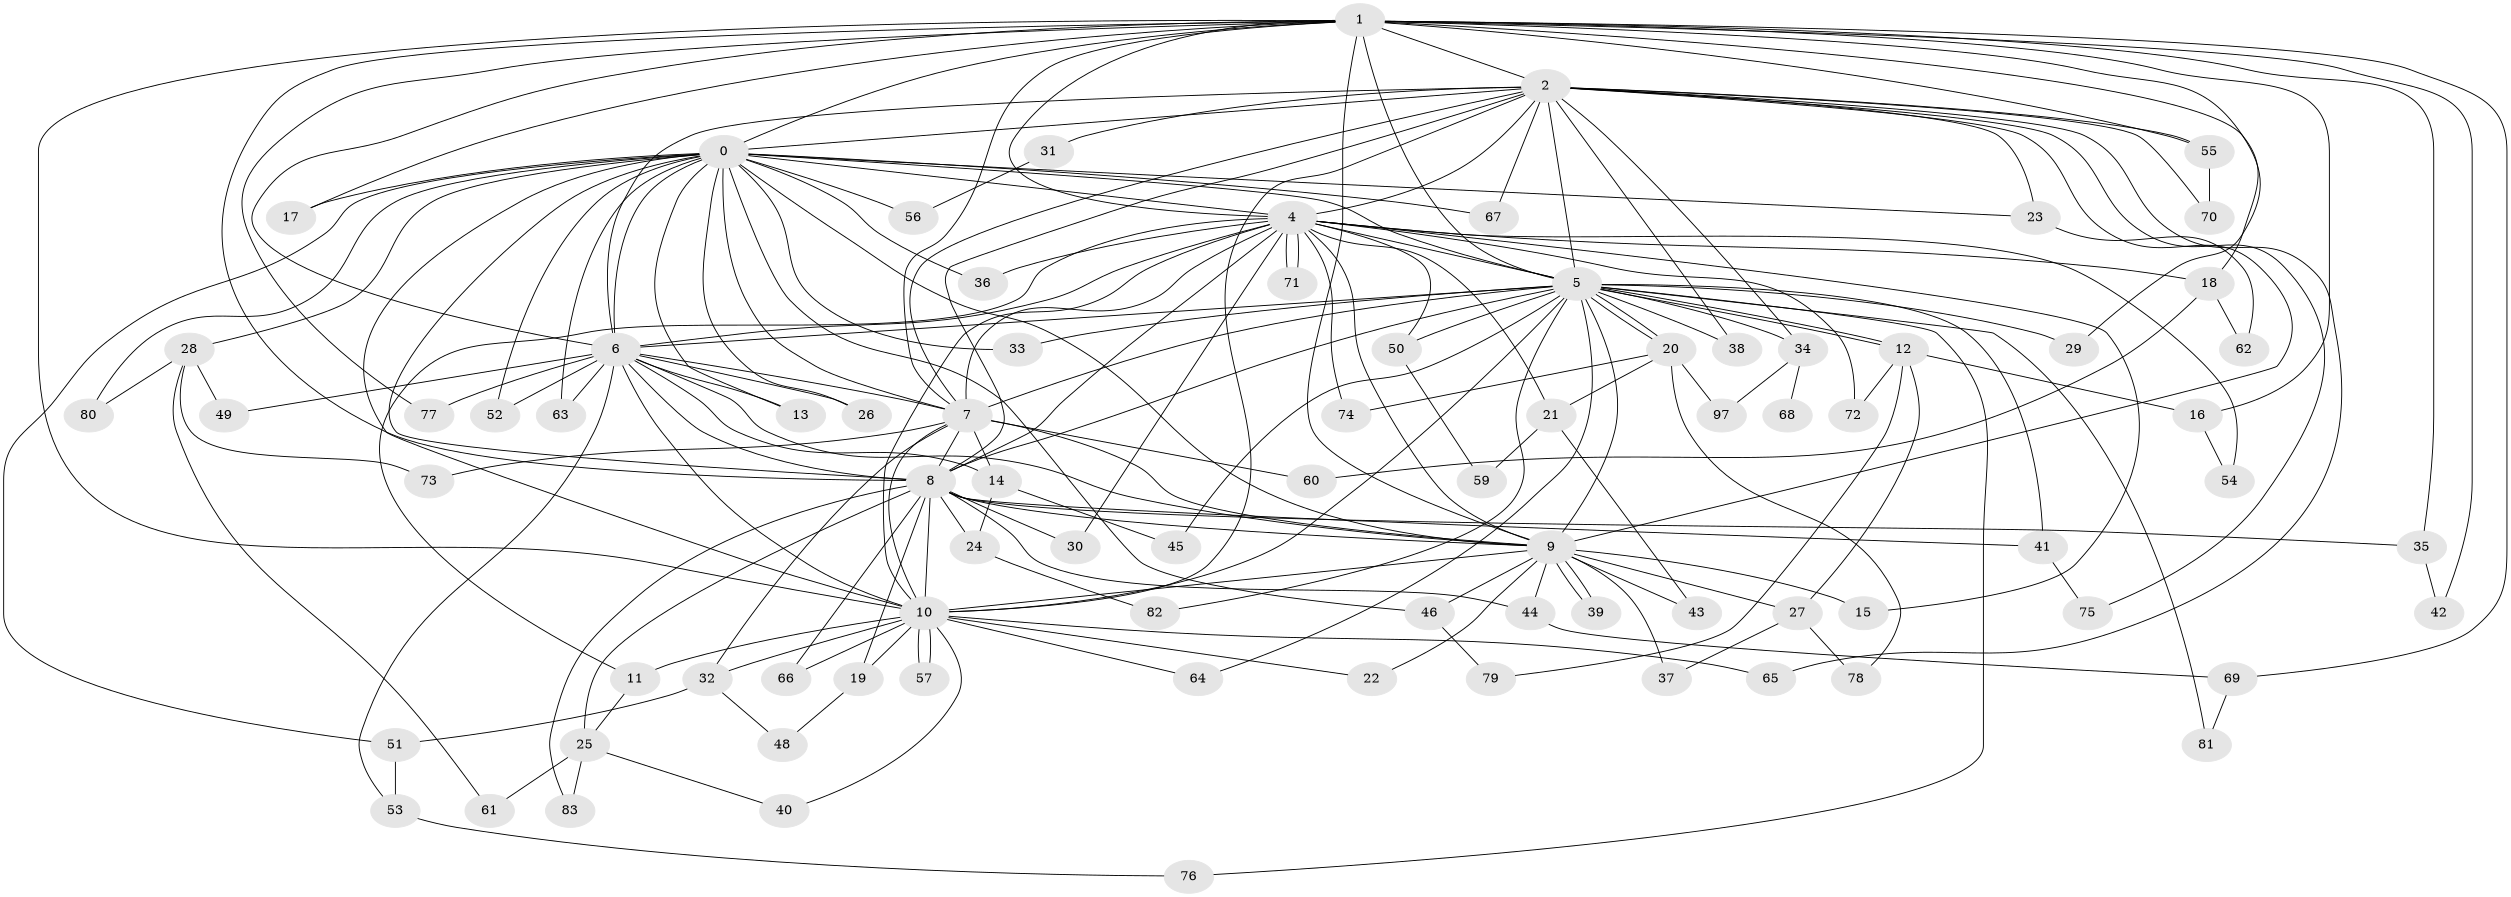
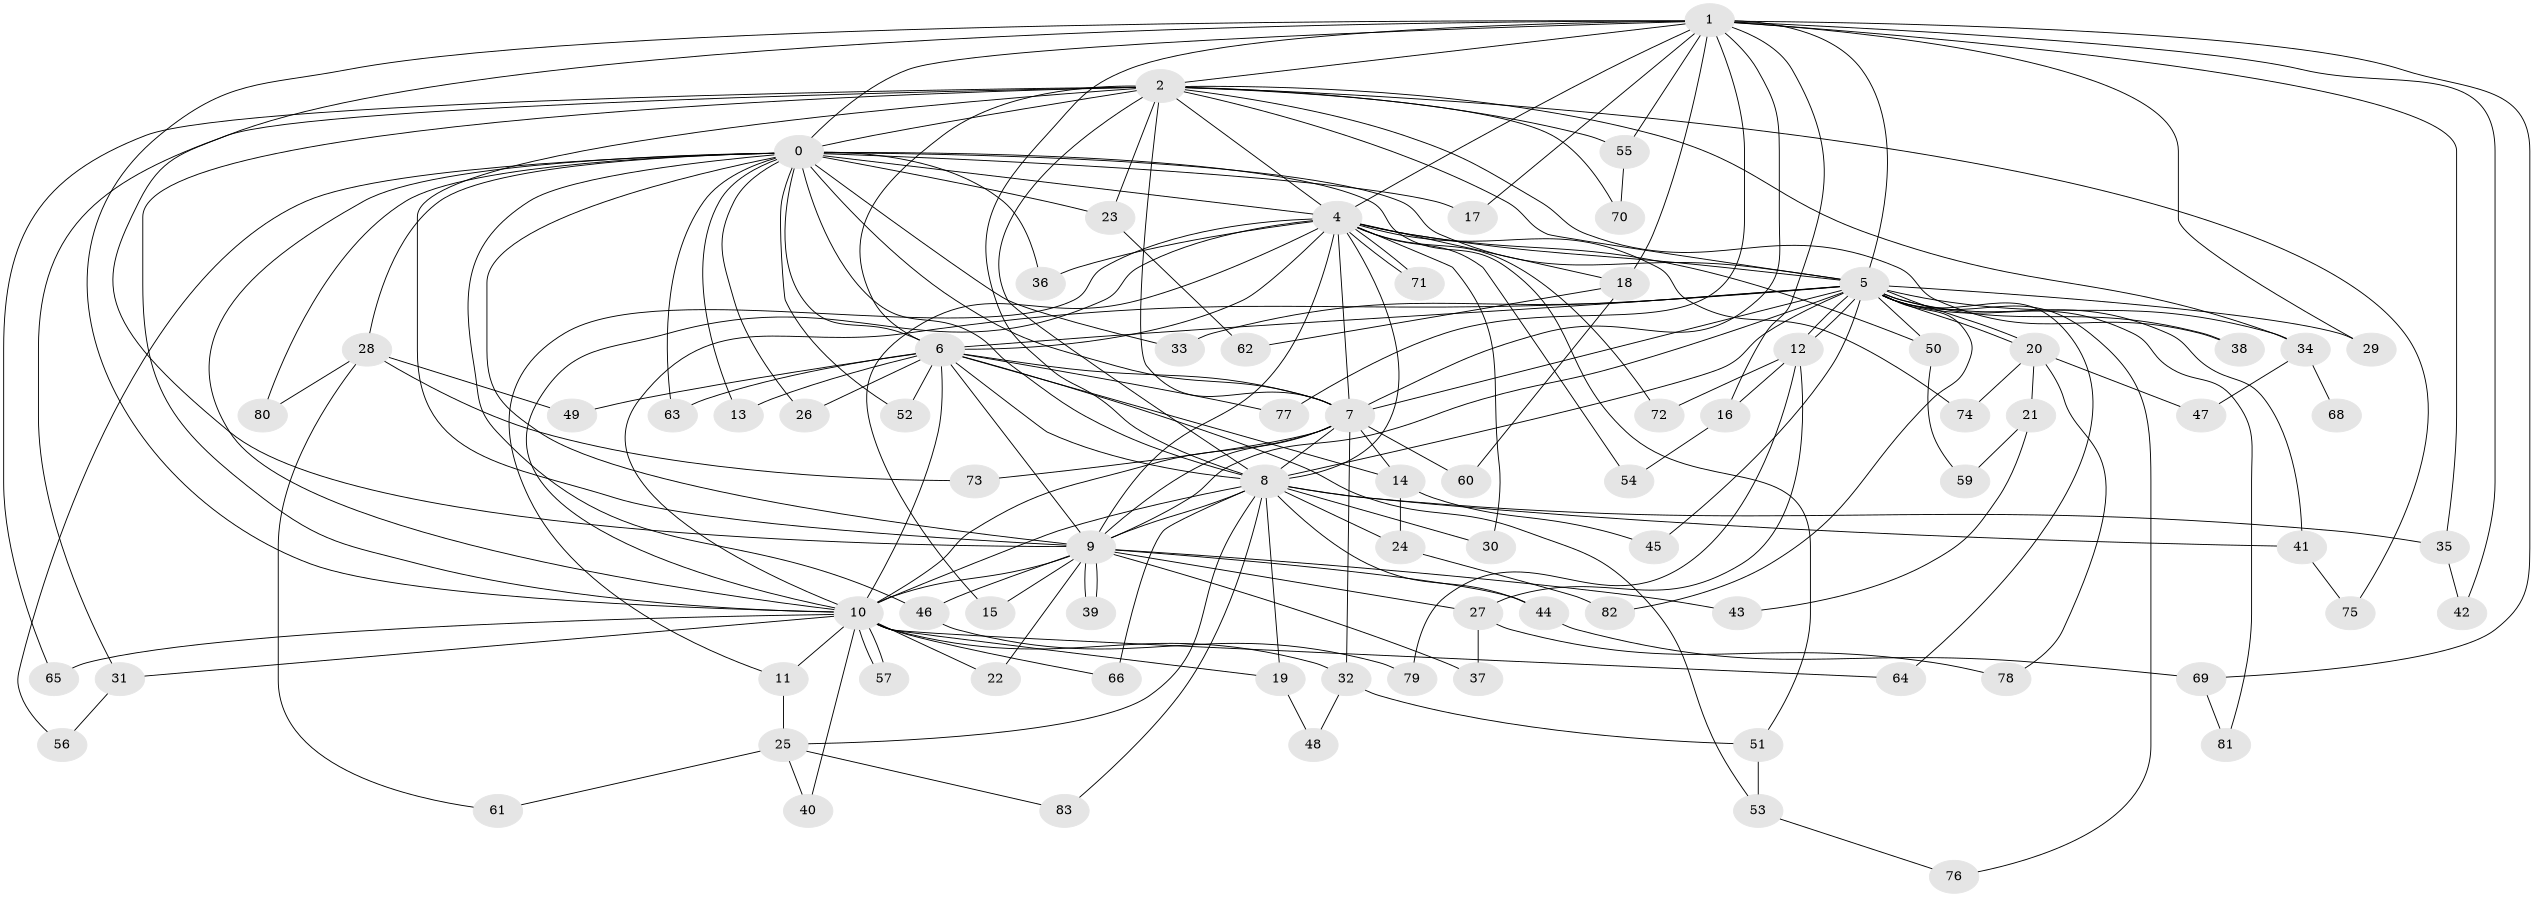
edge "1" -- "6": removed
node "67": removed
edge "4" -- "21": removed
node "97": label "97" -> "47"
edge "10" -- "31": added
